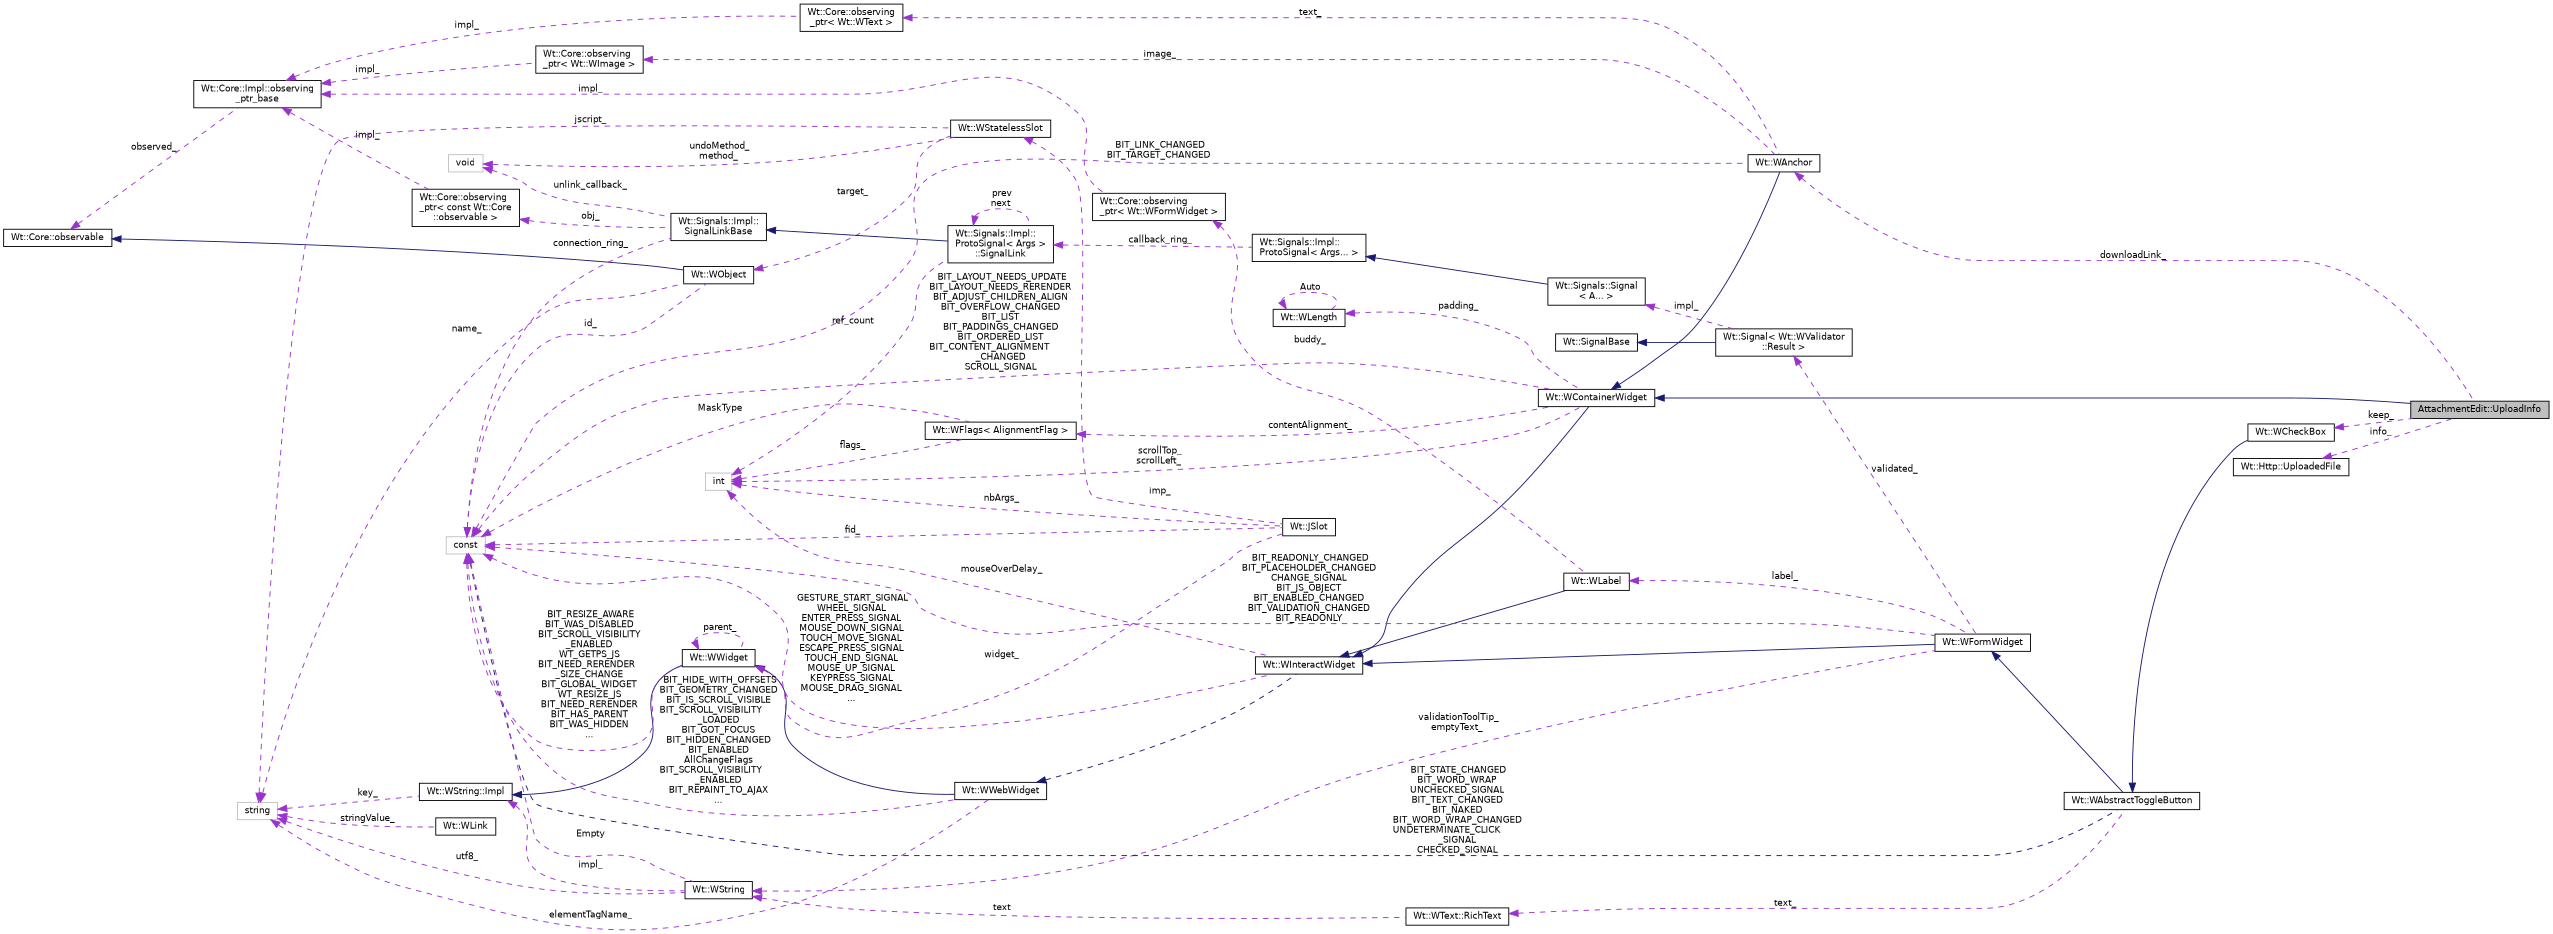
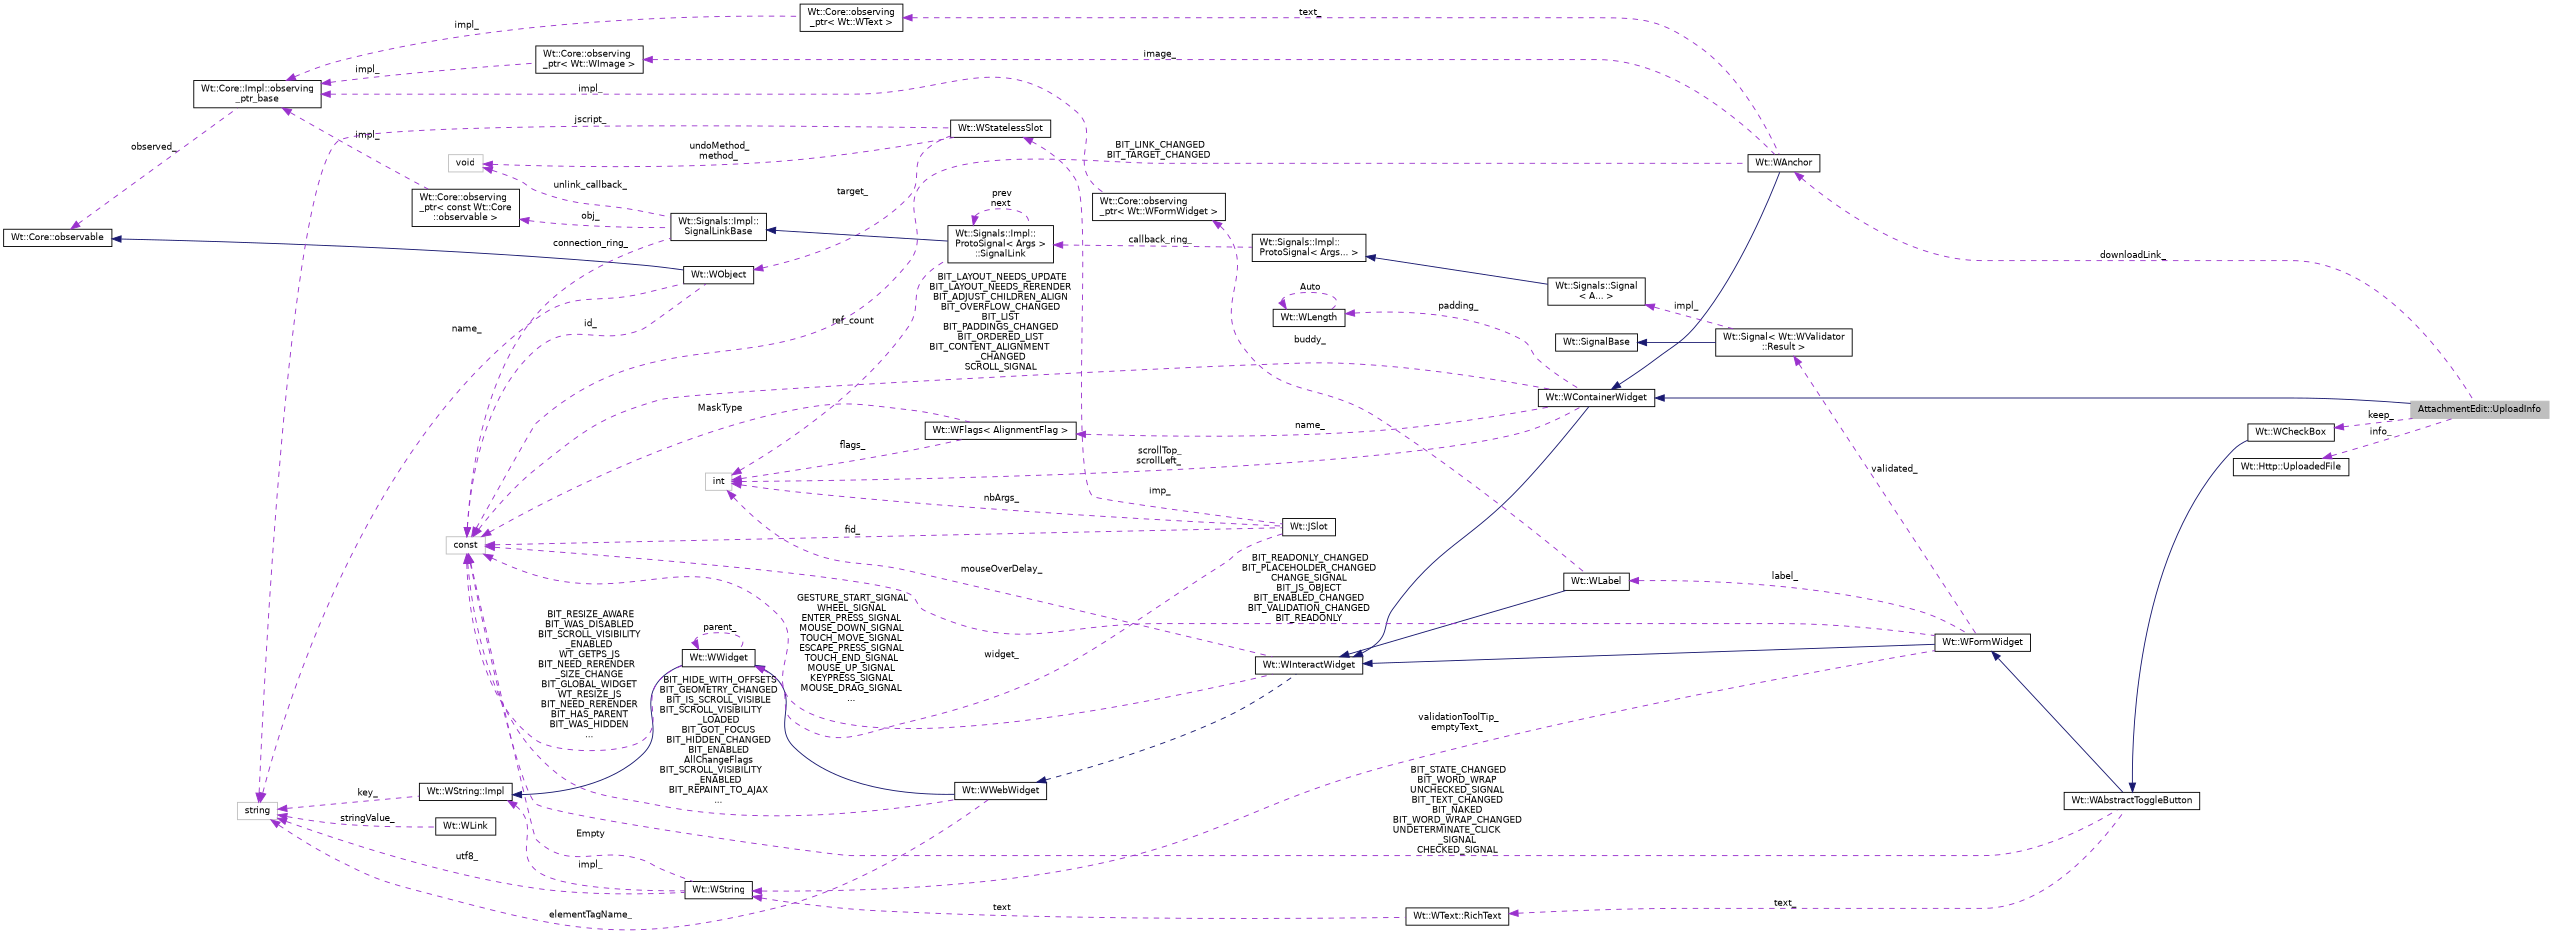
node "AttachmentEdit::UploadInfo": color black -> grey75
edge "Wt::WContainerWidget" -> "Wt::WFlags< AlignmentFlag >": label " contentAlignment_" -> " name_"
edge "Wt::WAbstractToggleButton" -> "const": color midnightblue -> darkorchid3
